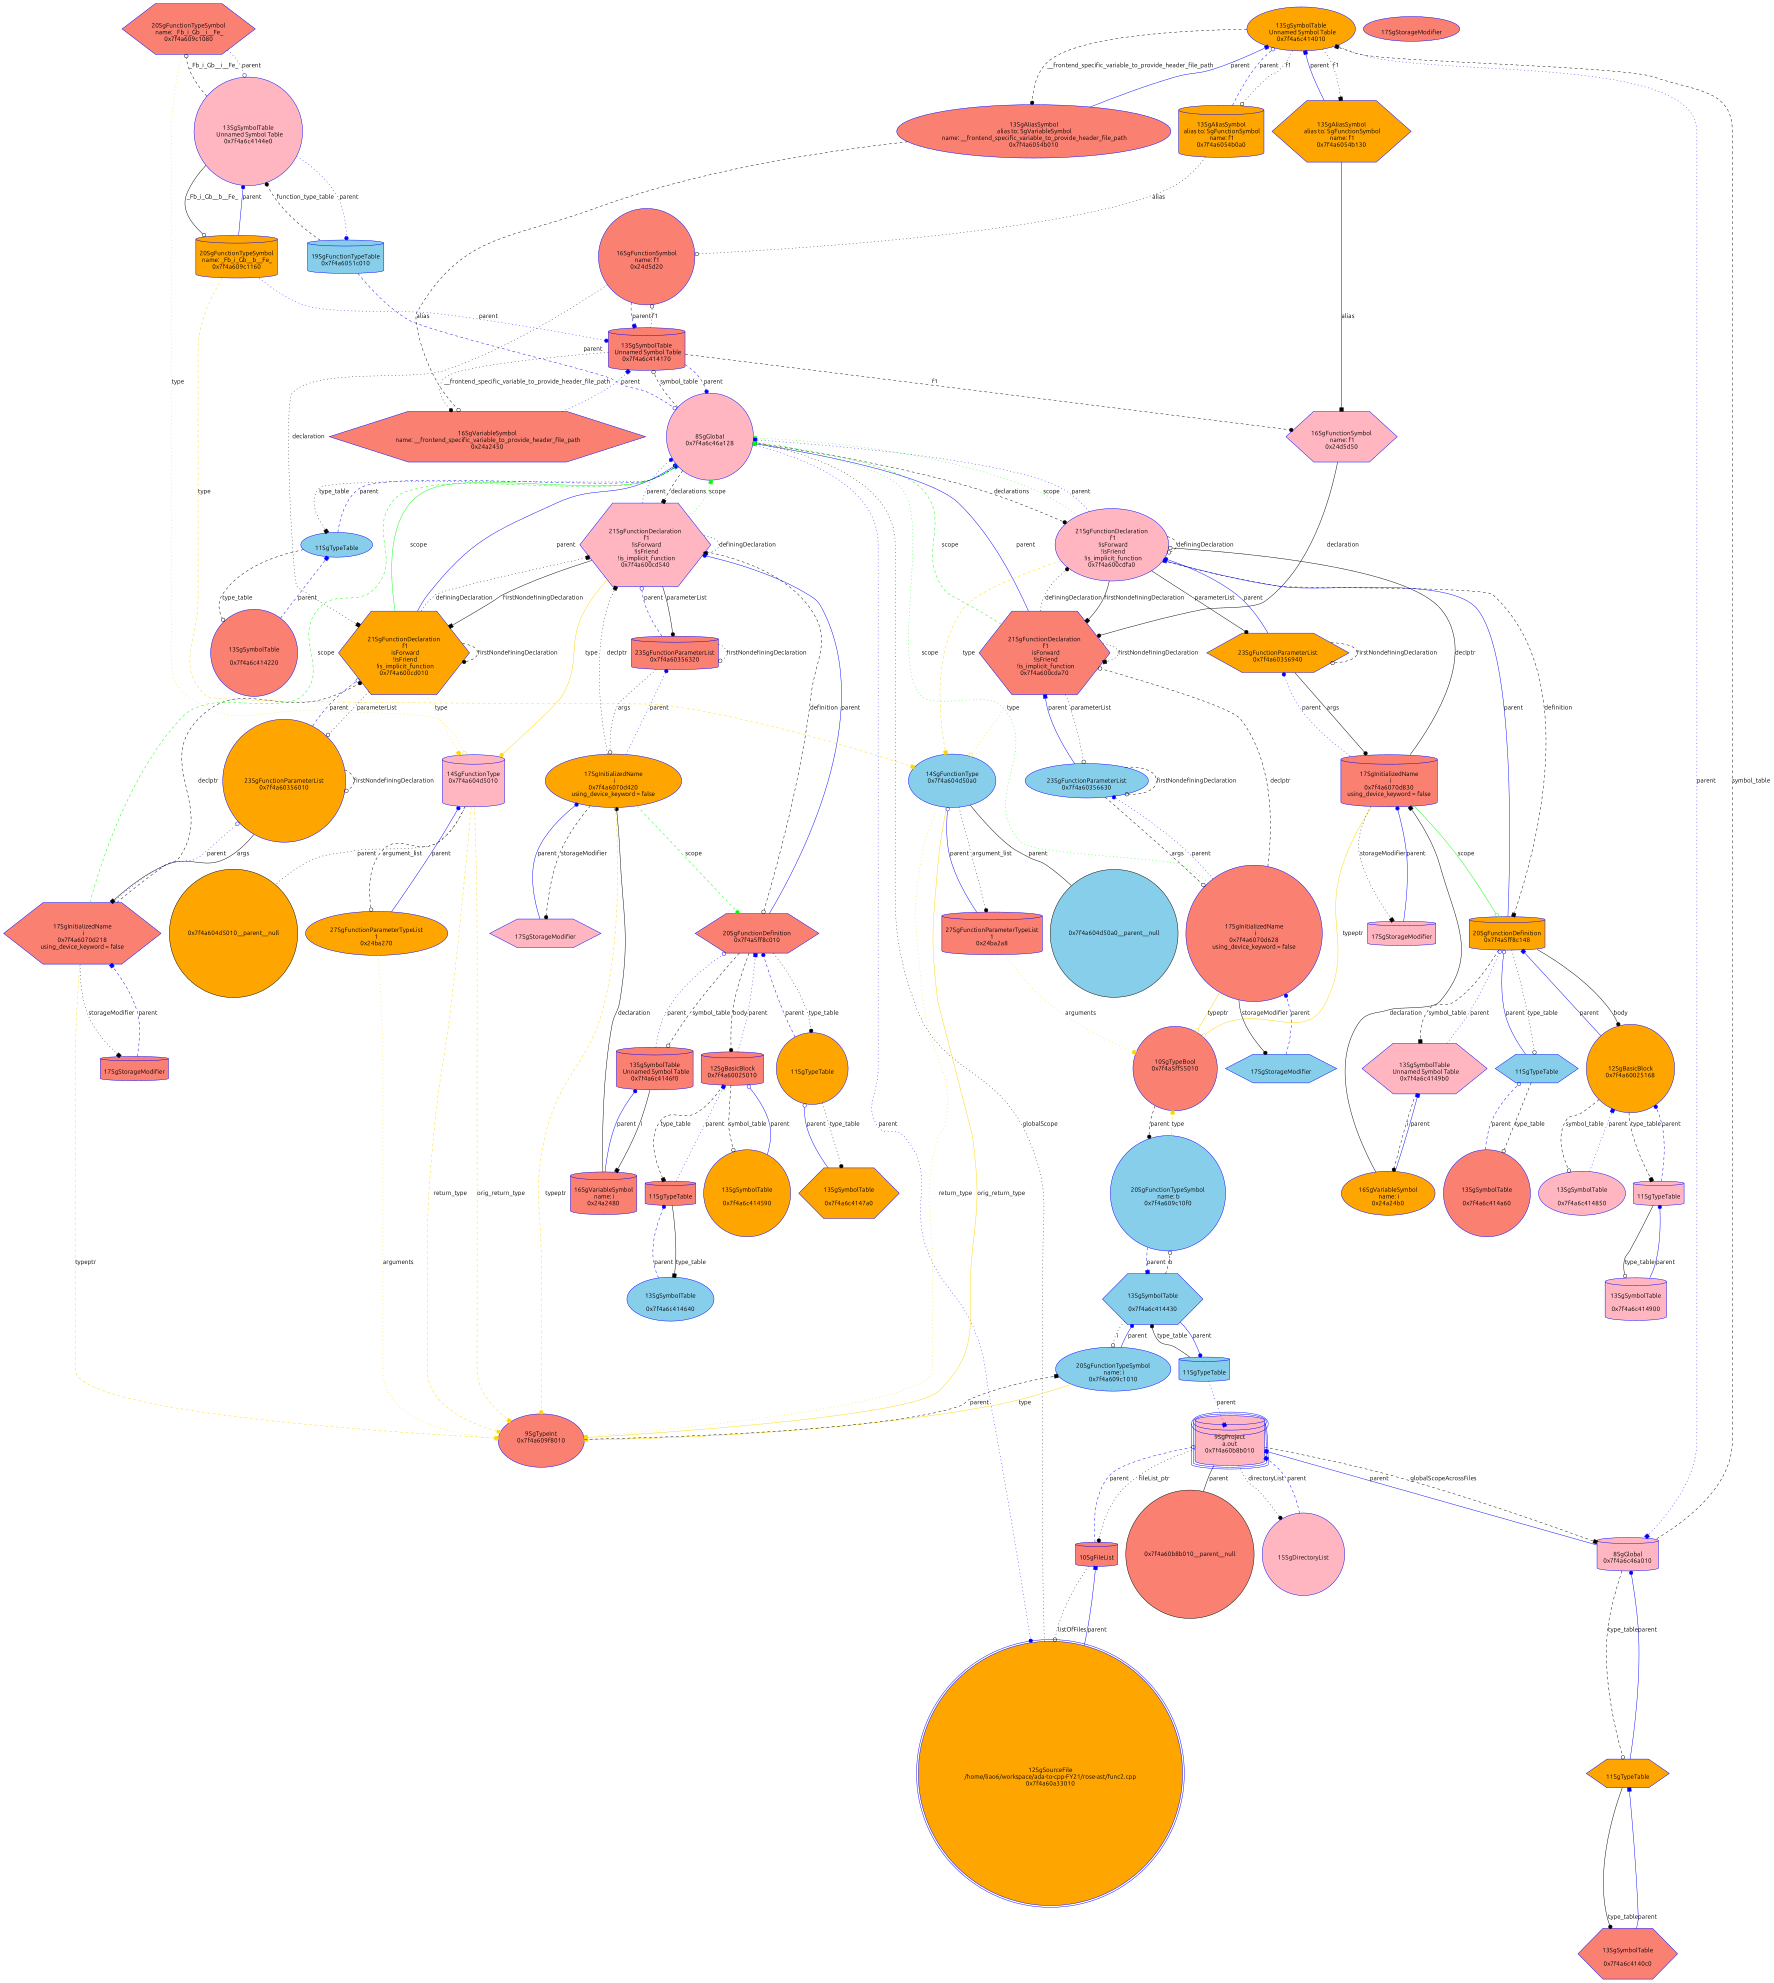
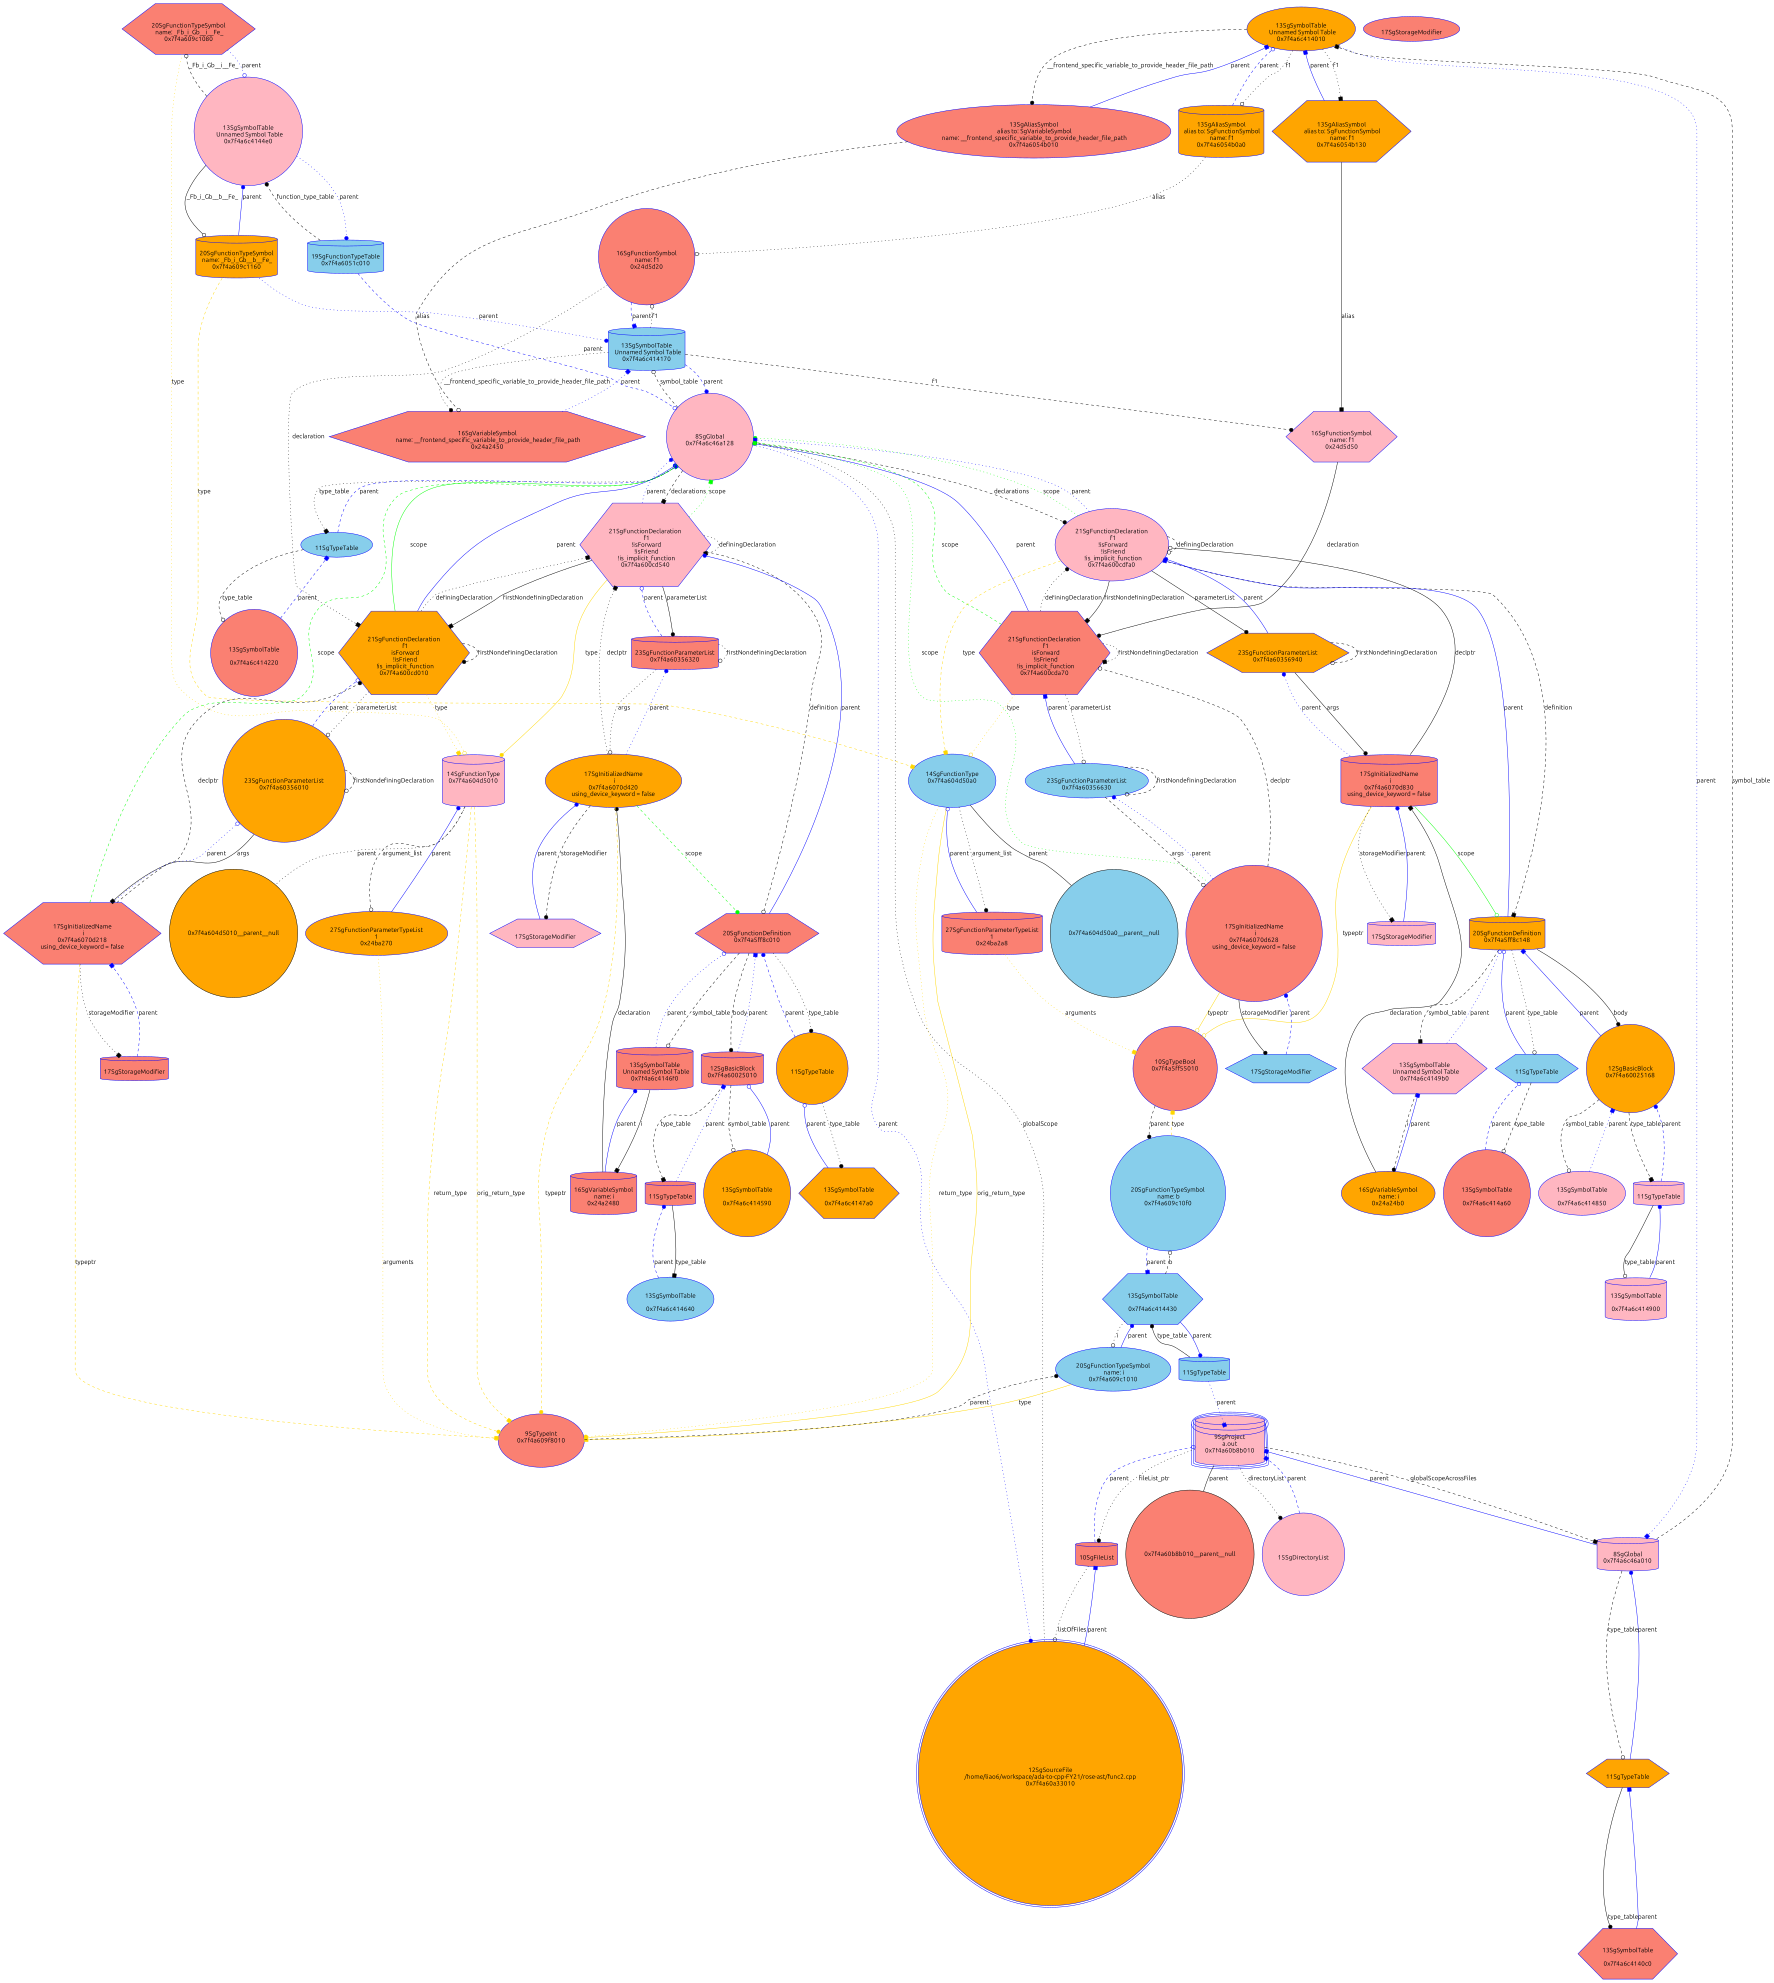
node "13SgSymbolTable Unnamed Symbol Table 0x7f4a6c414170": fillcolor salmon -> skyblue
edge "9SgTypeInt 0x7f4a609f8010" -> "20SgFunctionTypeSymbol name: i 0x7f4a609c1010": arrowhead box -> dot
